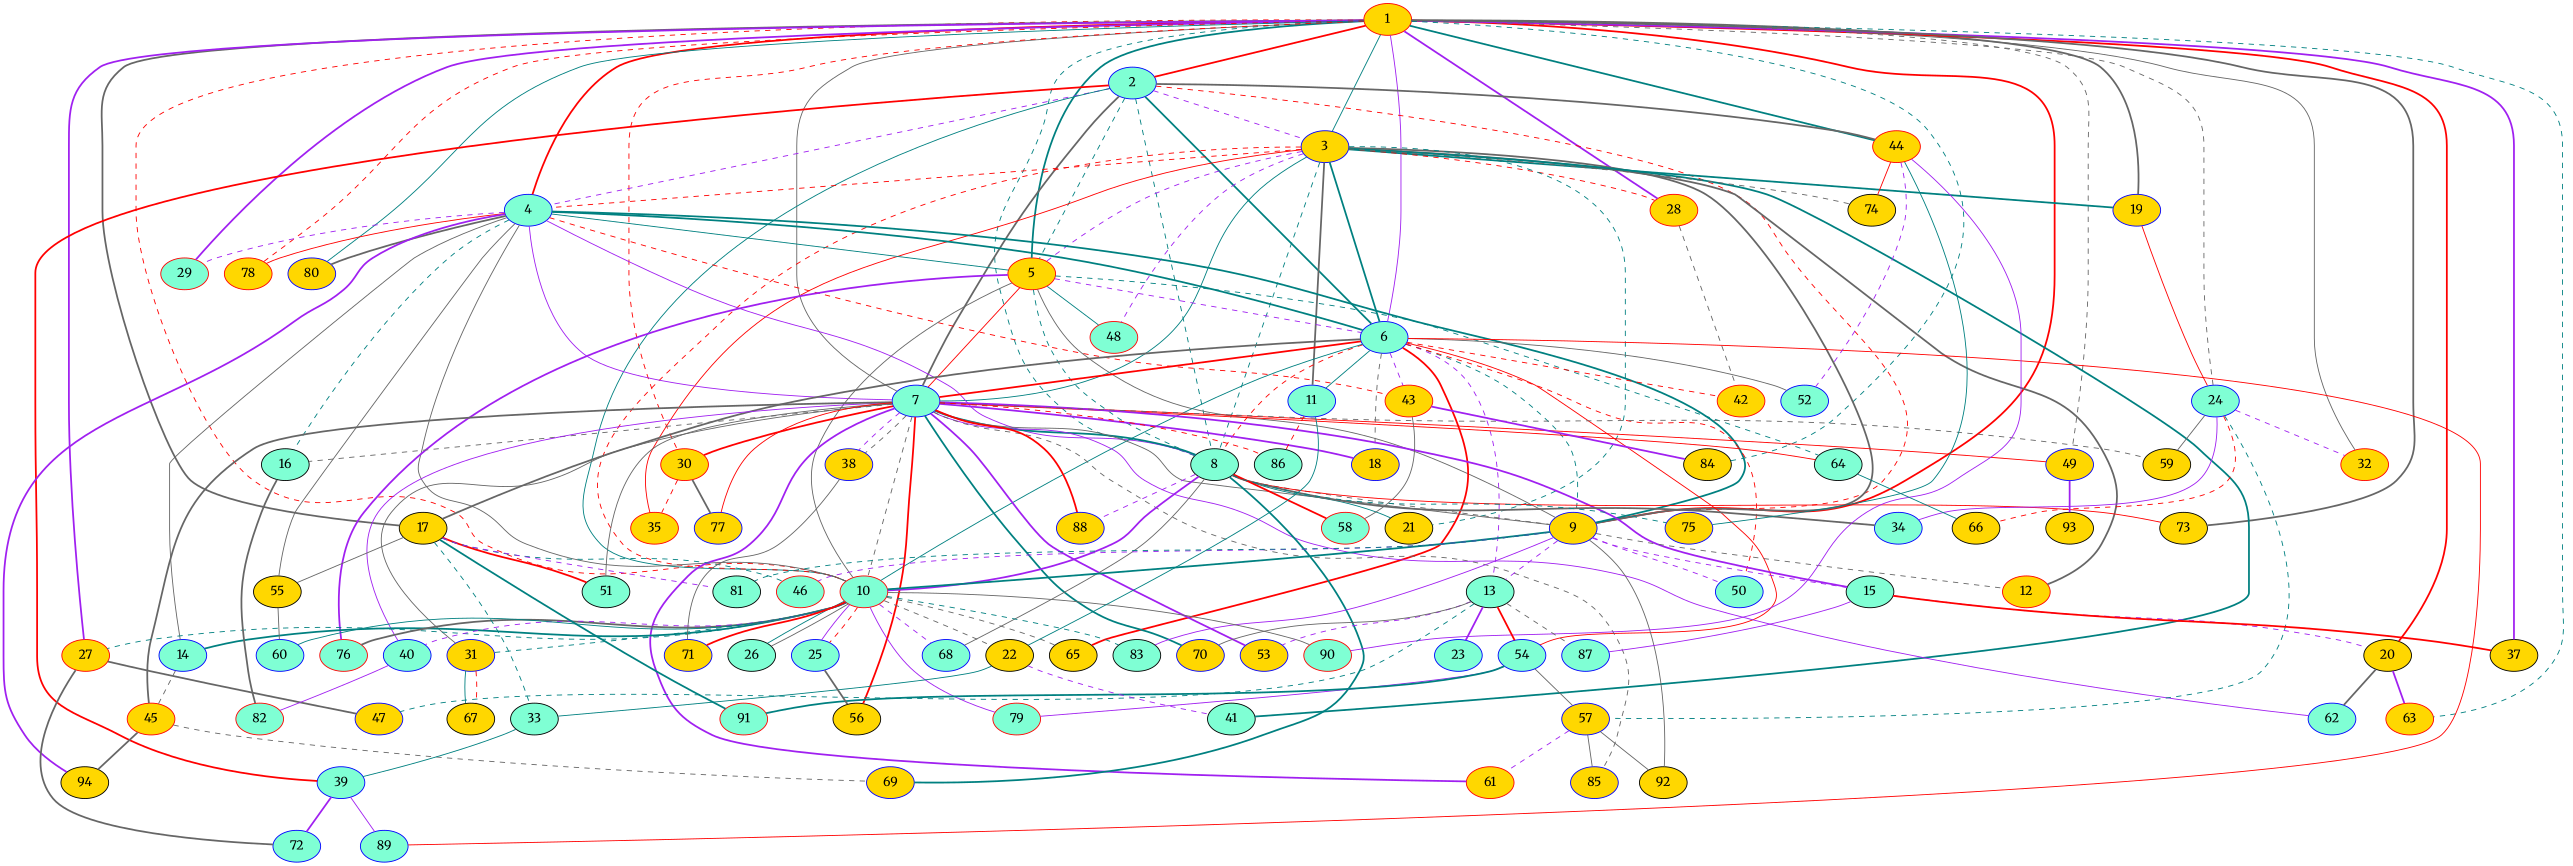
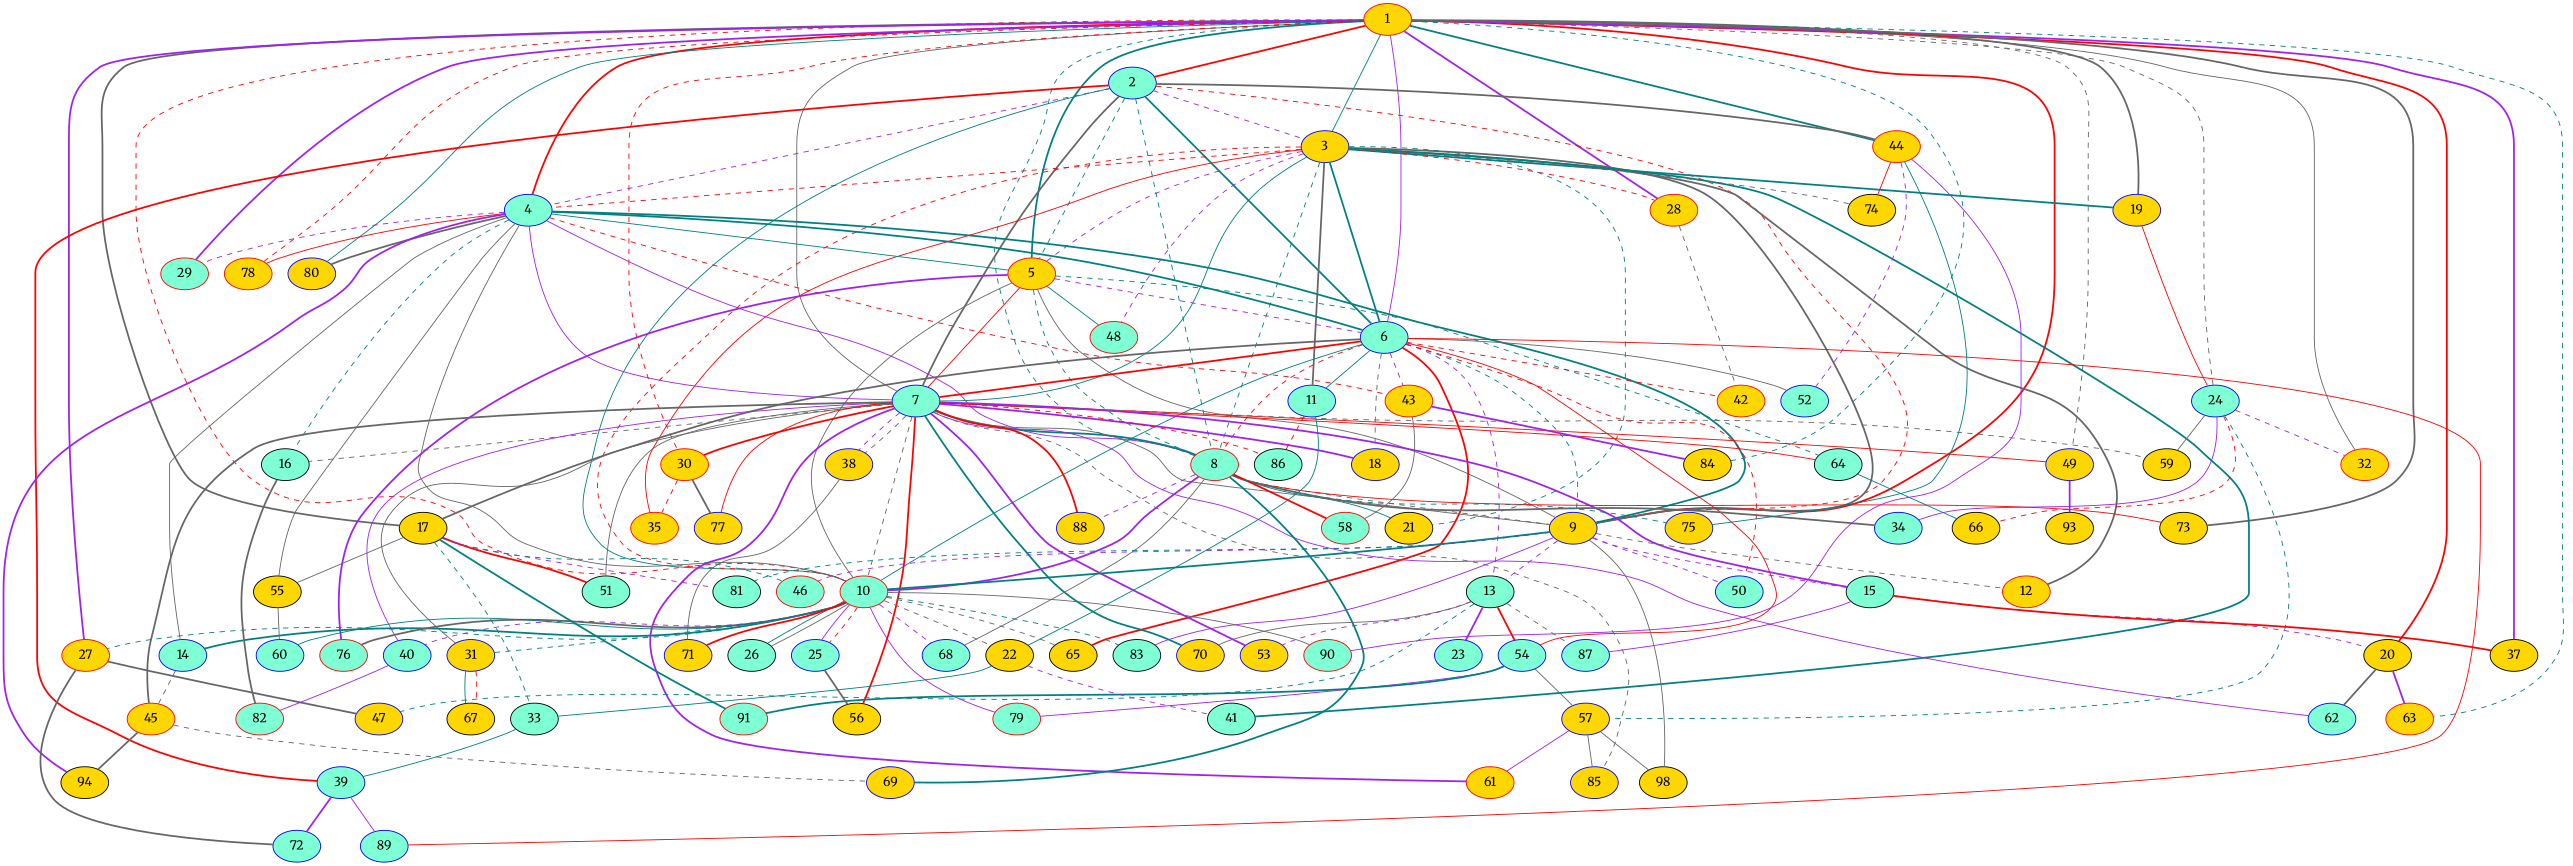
node "8": color black -> red
edge "57" -- "61": style dashed -> solid
node "92": label "92" -> "98"
